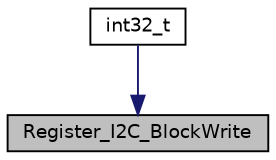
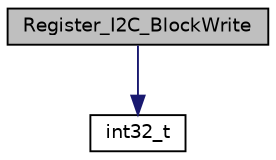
edge "int32_t" -> "Register_I2C_BlockWrite": reversed
